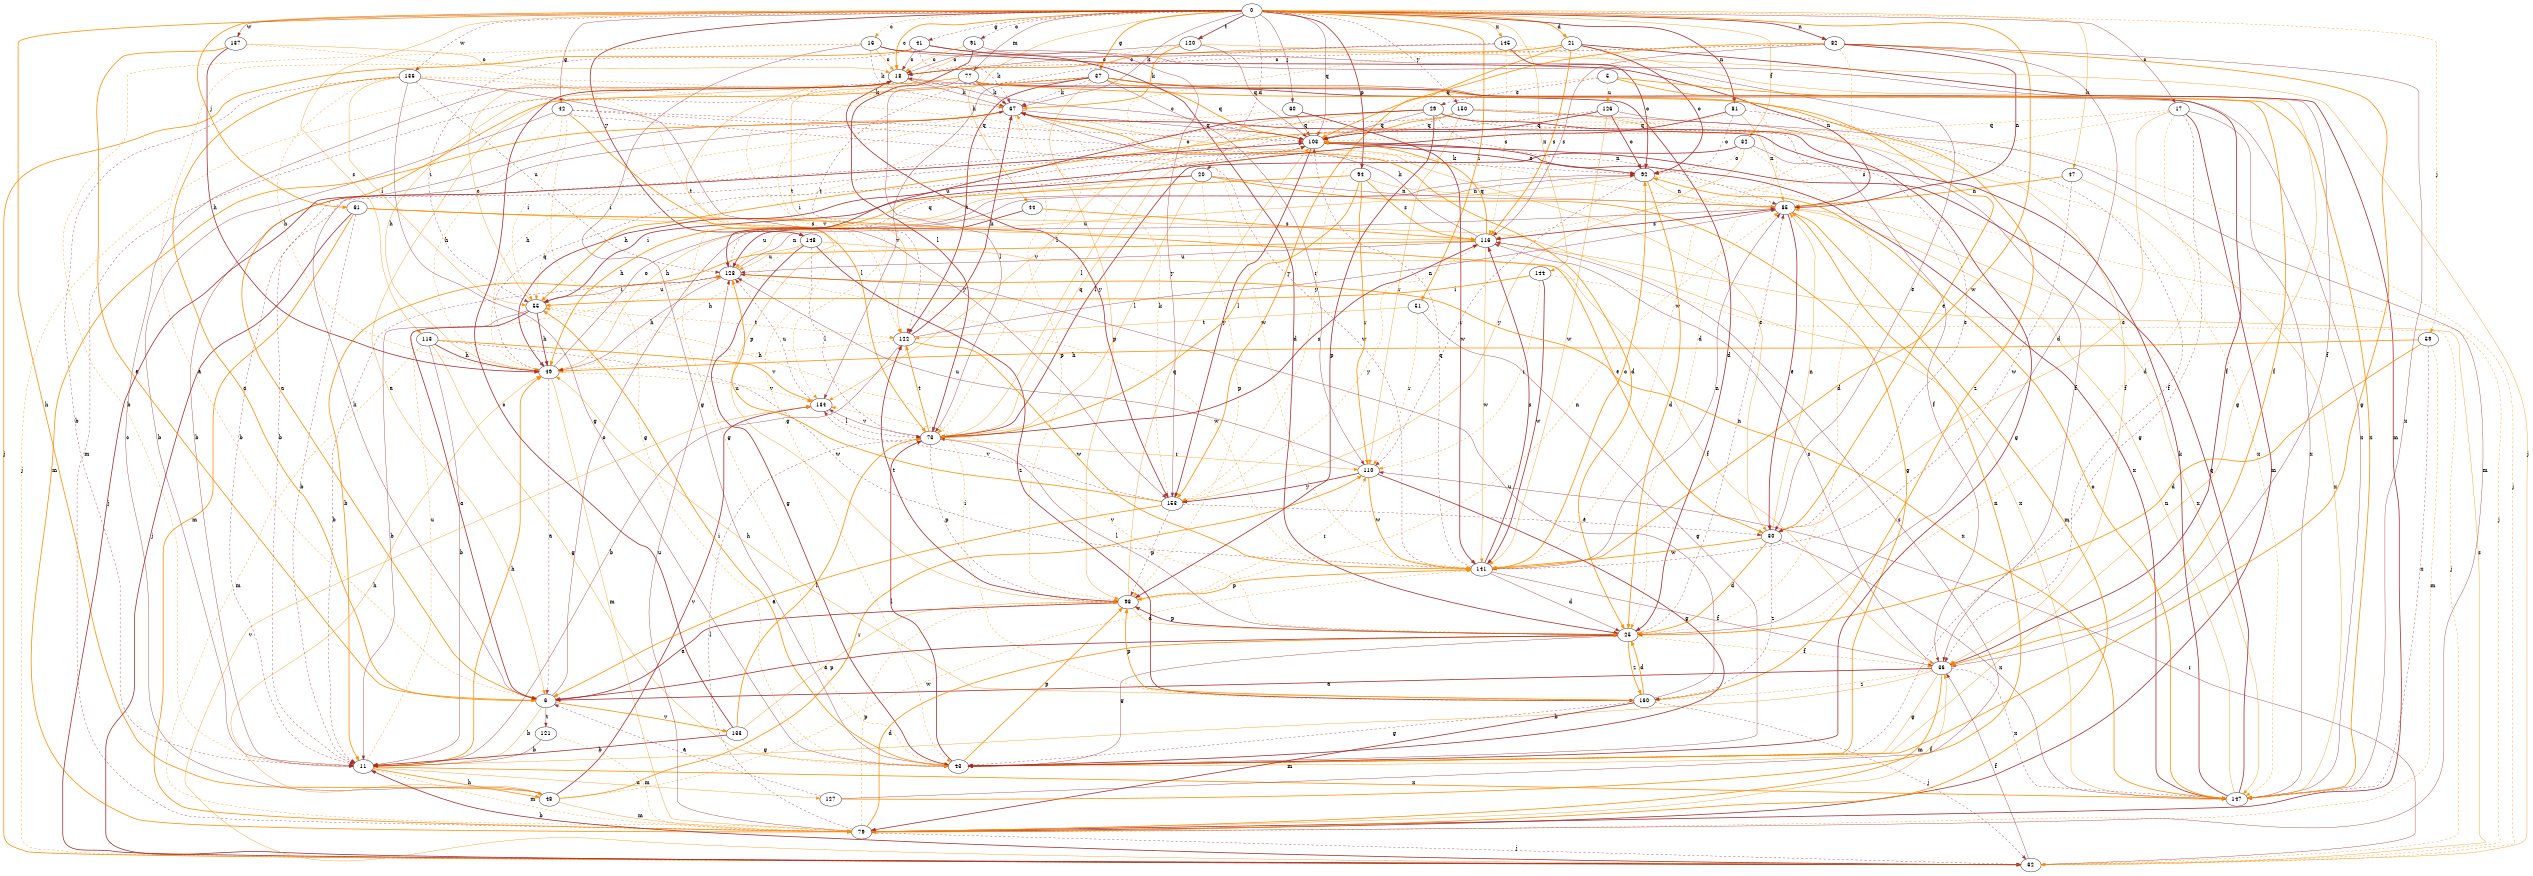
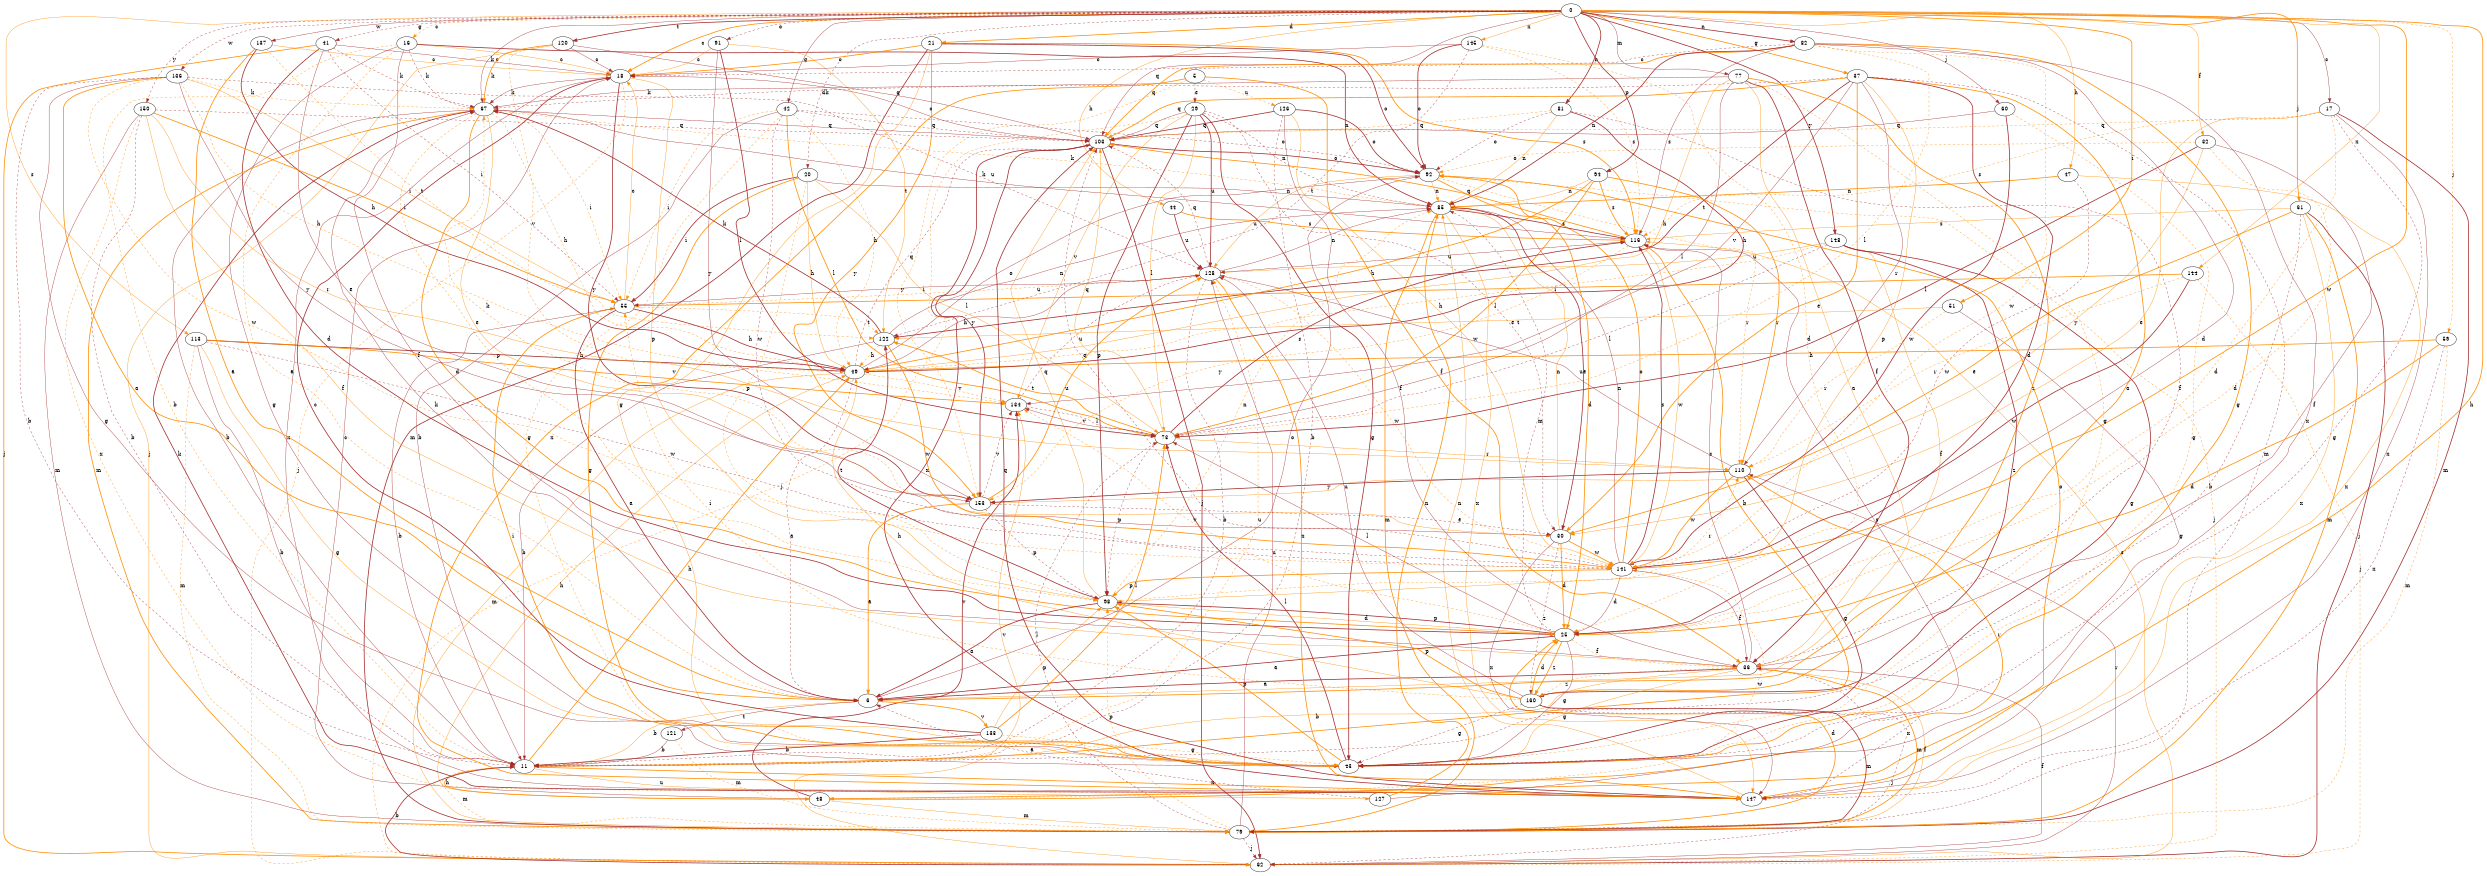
edge "92" -> "110": color brown -> darkorange
edge "25" -> "85": label "n" -> "m"
edge "62" -> "103": reversed
